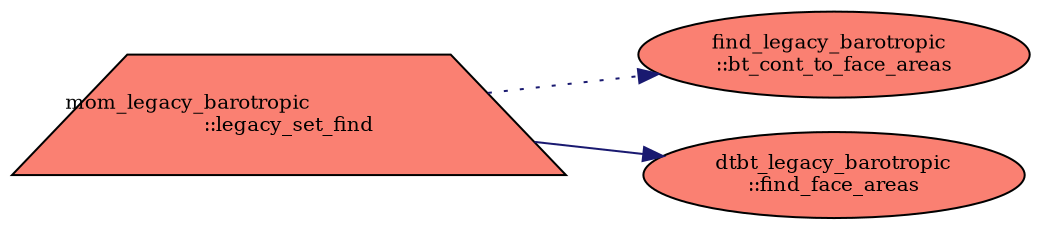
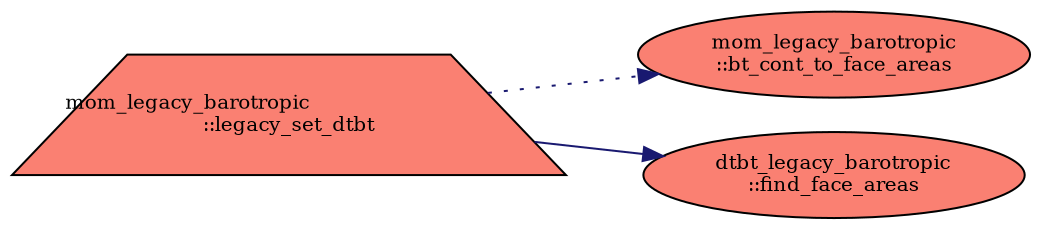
node "find_legacy_barotropic ::bt_cont_to_face_areas": label "find_legacy_barotropic ::bt_cont_to_face_areas" -> "mom_legacy_barotropic ::bt_cont_to_face_areas"
node "mom_legacy_barotropic ::legacy_set_find": label "mom_legacy_barotropic ::legacy_set_find" -> "mom_legacy_barotropic ::legacy_set_dtbt"
